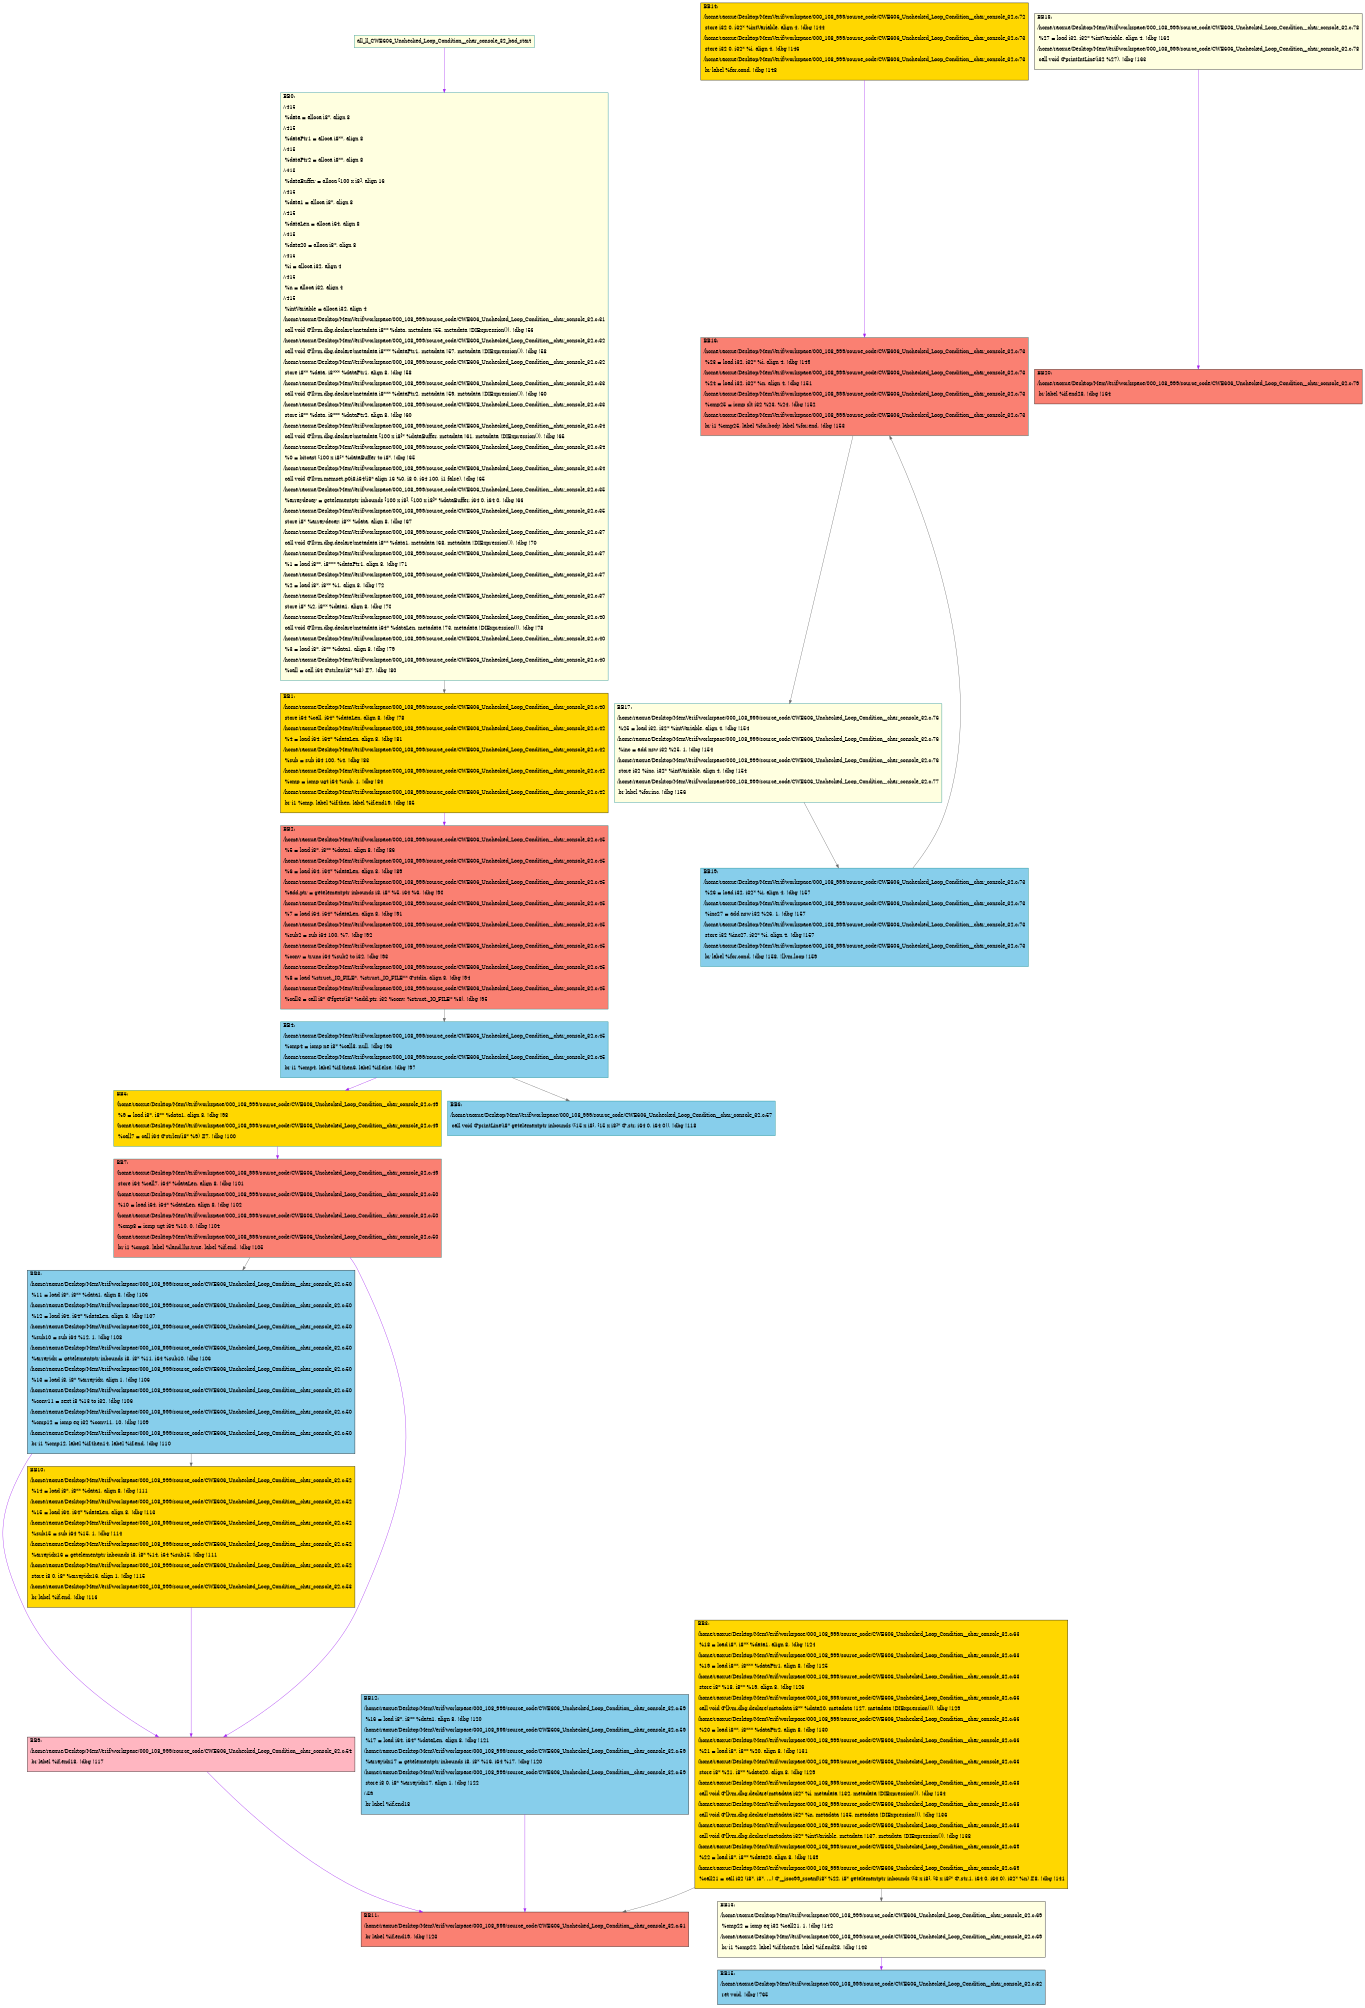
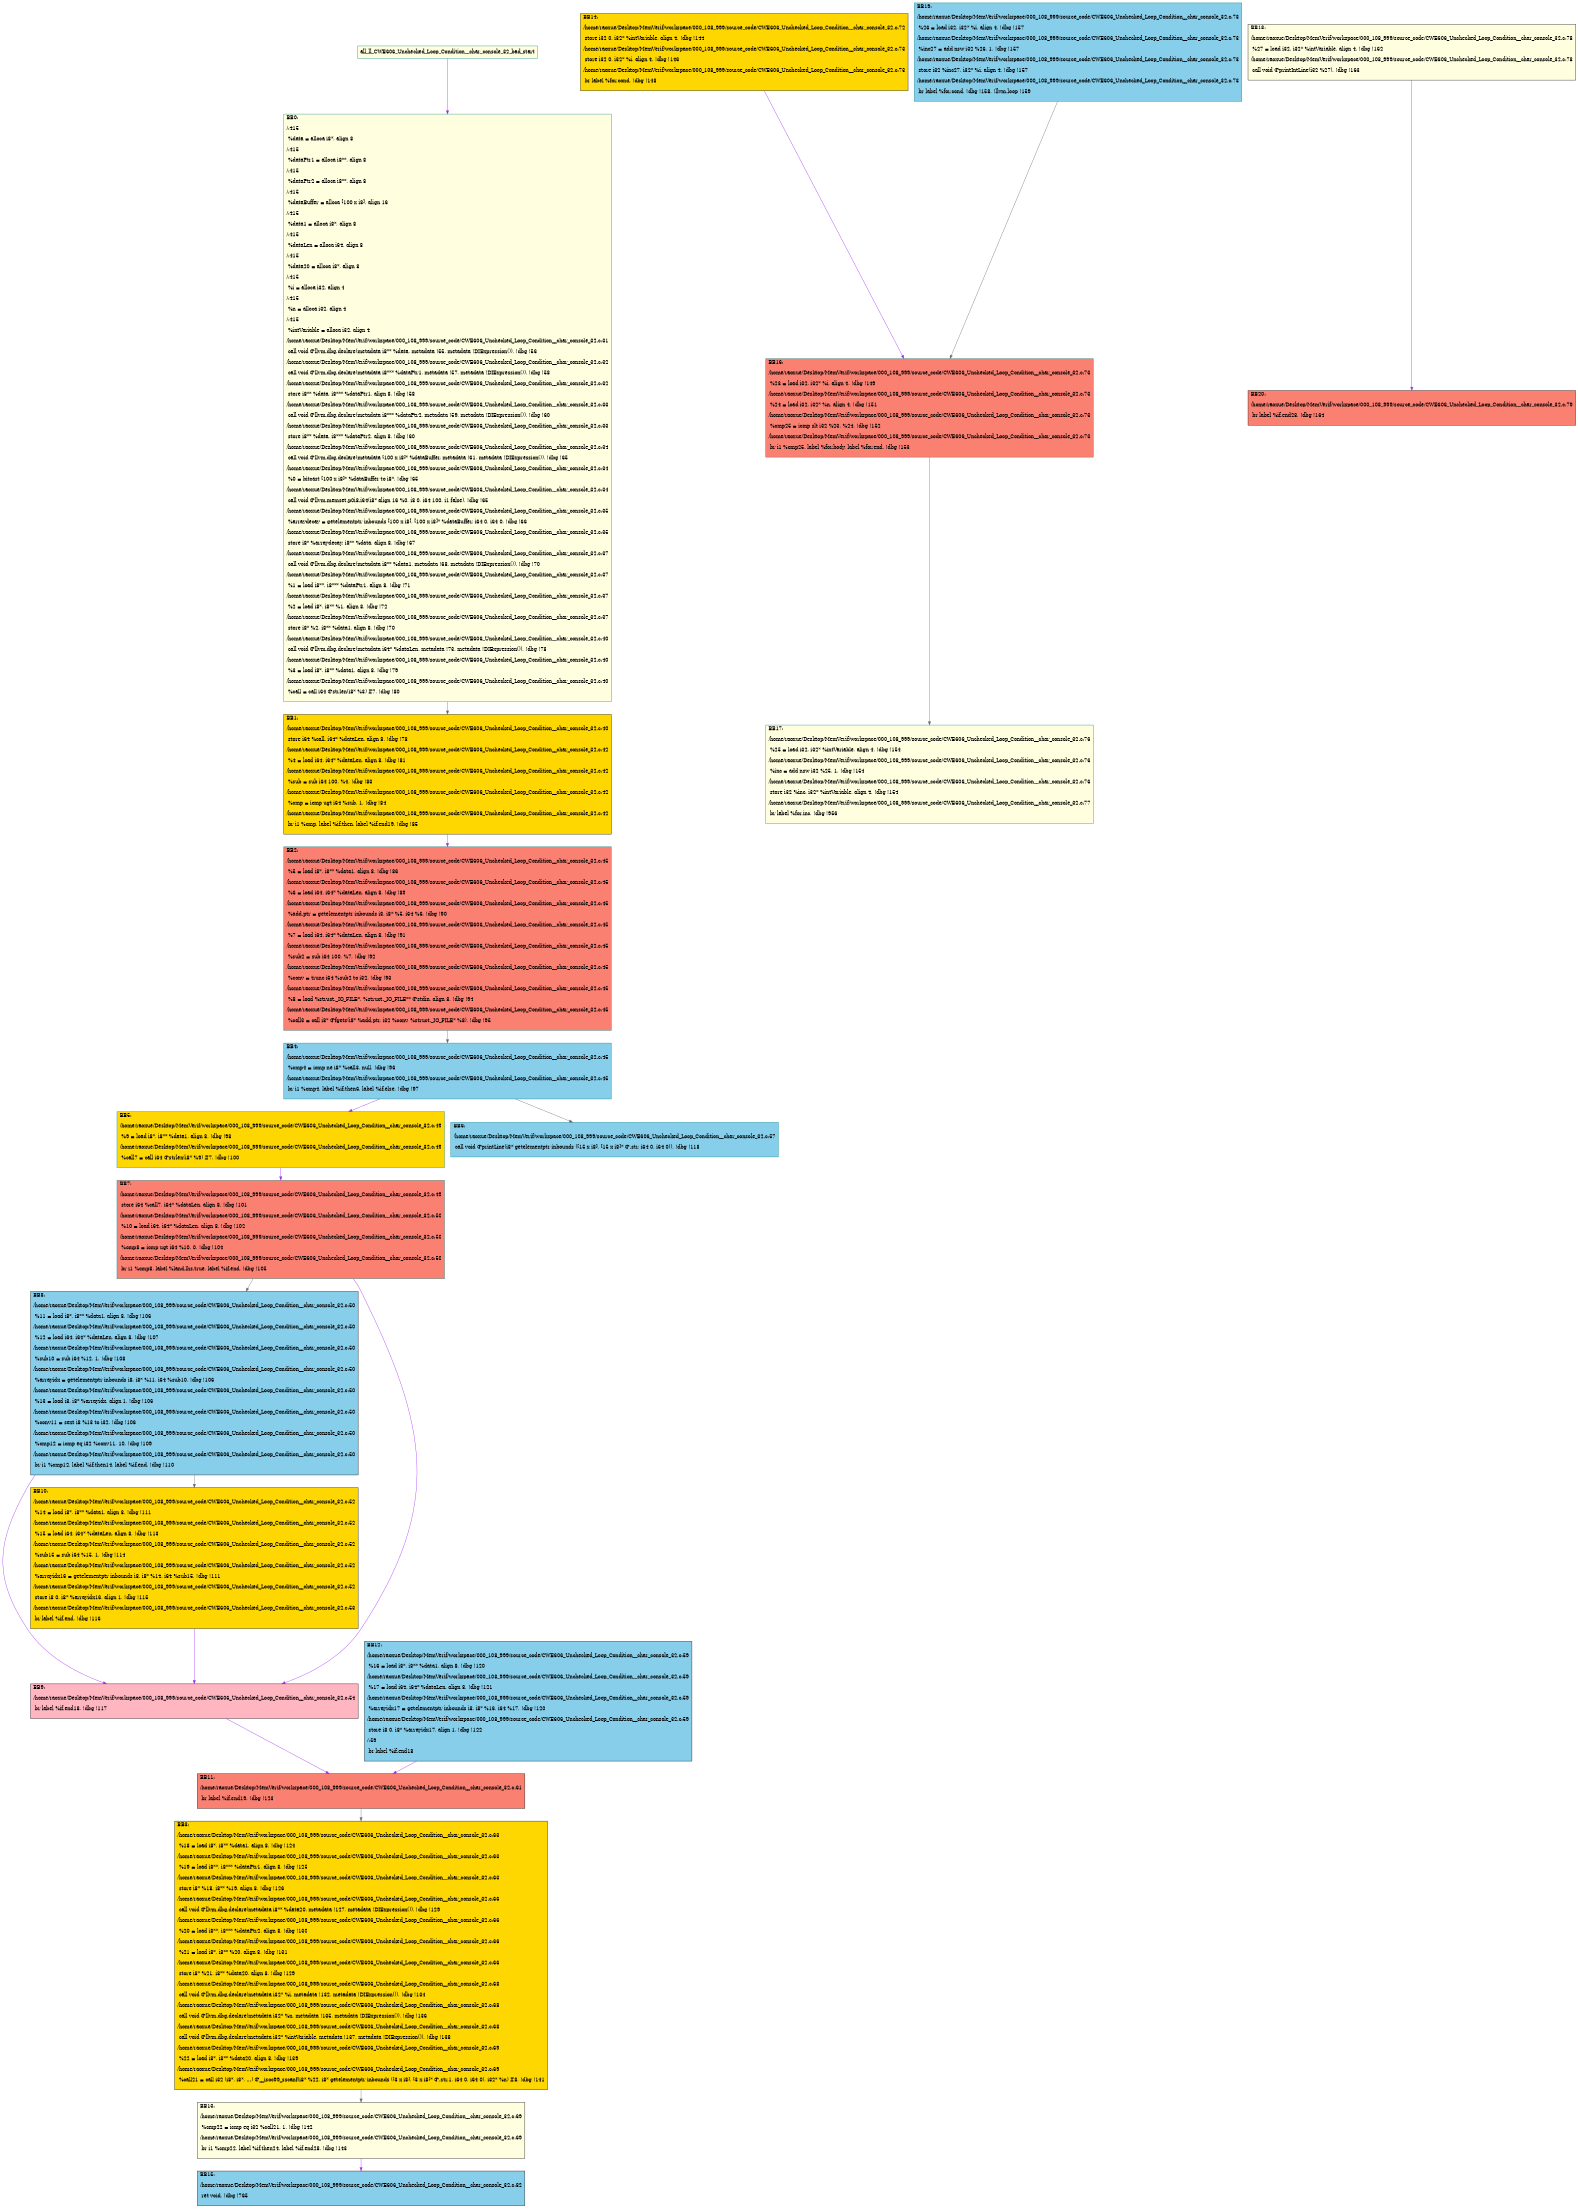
node "BB17:": text "br label %for.inc, !dbg !156" -> "br label %for.inc, !dbg !956"
edge "BB17:" -> "BB19:": removed
edge "BB3:" -> "BB11:": reversed
